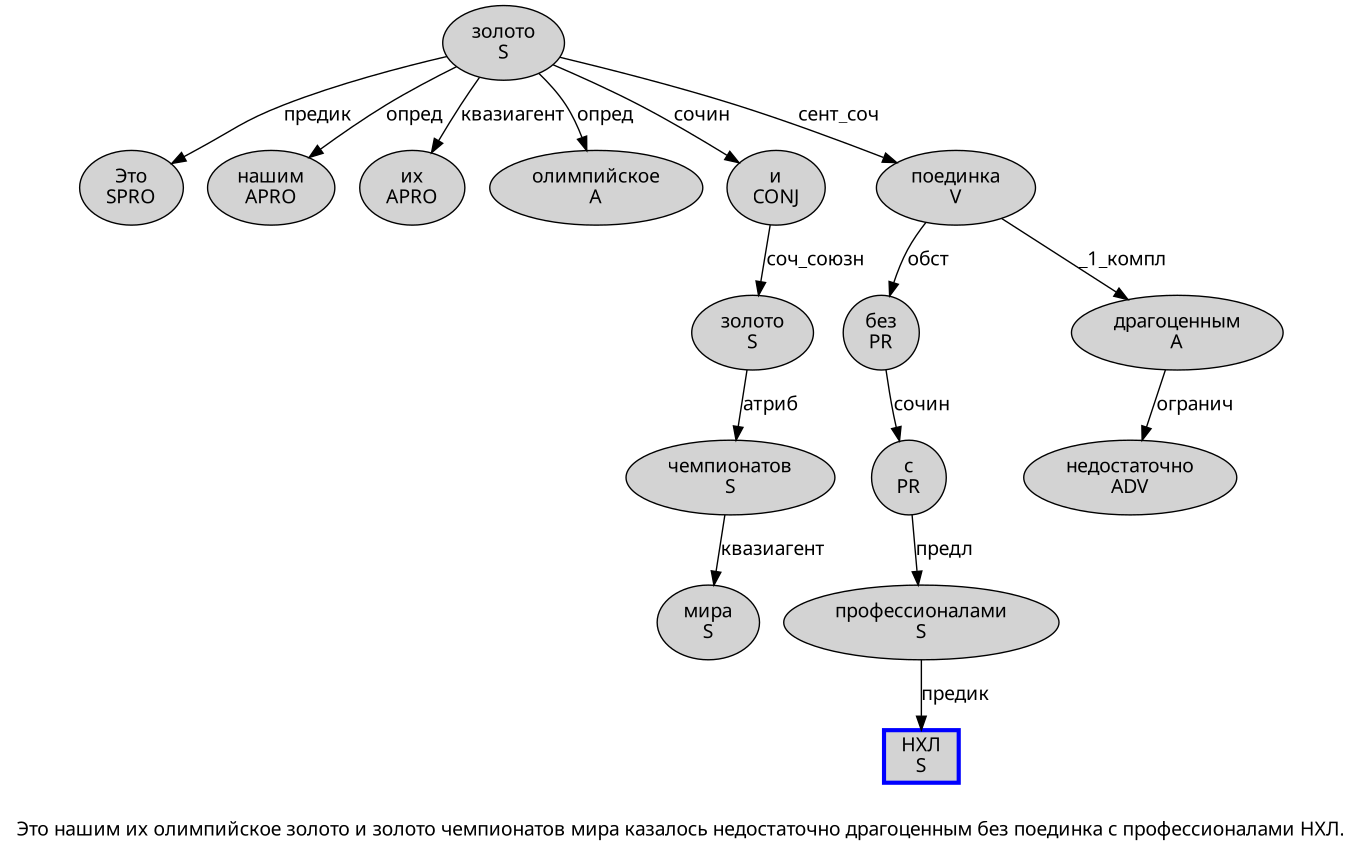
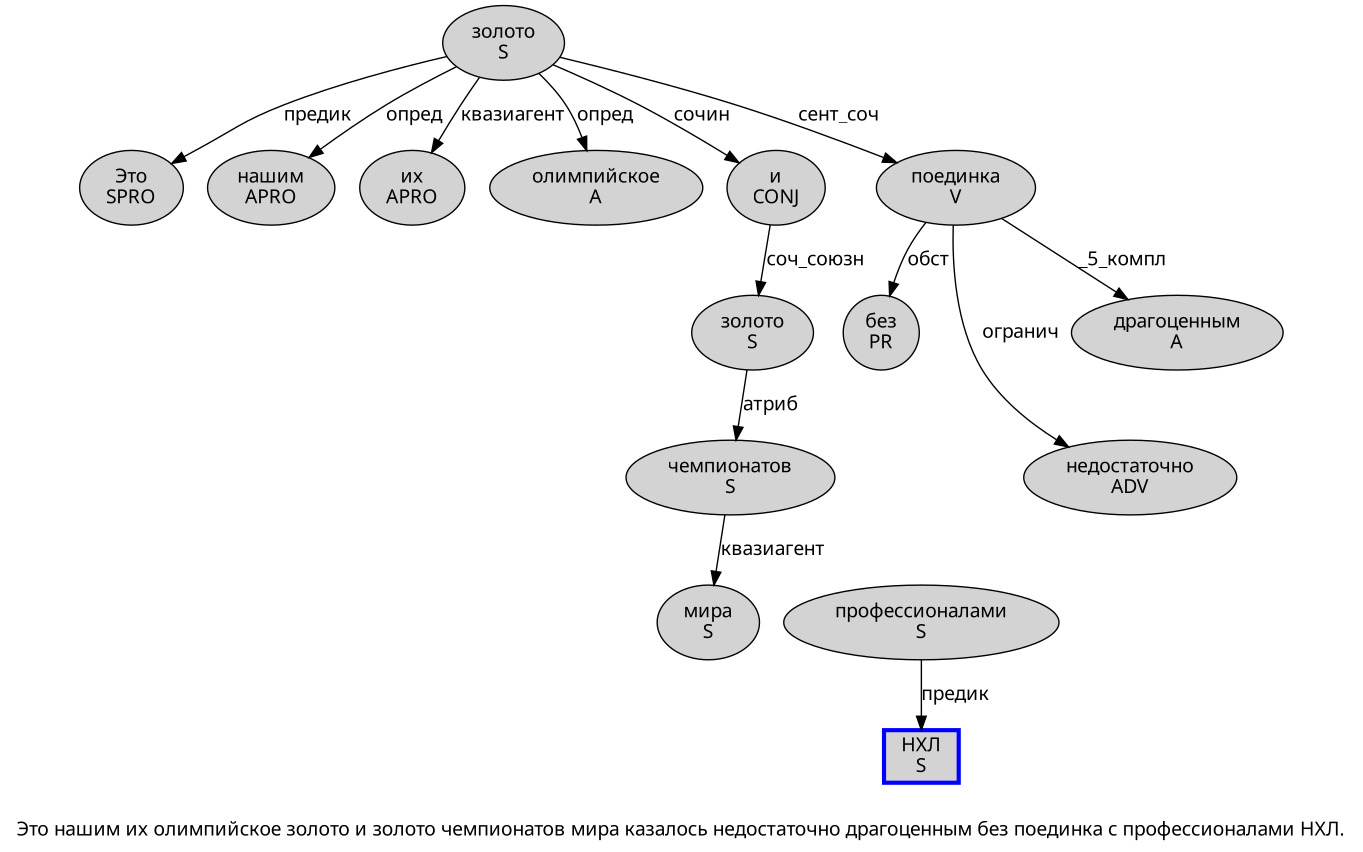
edge "поединка V" -> "драгоценным A": label "_1_компл" -> "_5_компл"
edge "драгоценным A" -> "недостаточно ADV": now "поединка V" -> "недостаточно ADV"
node "с PR": removed
